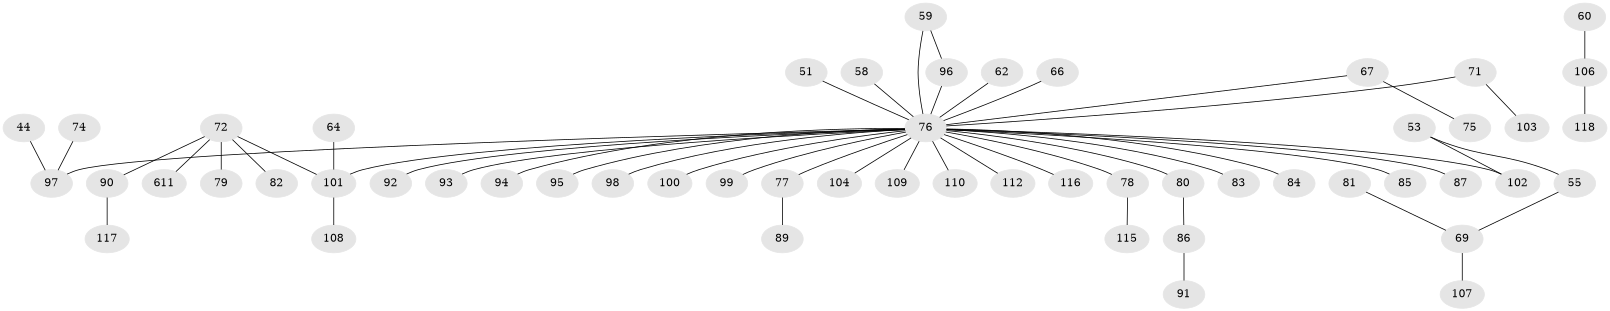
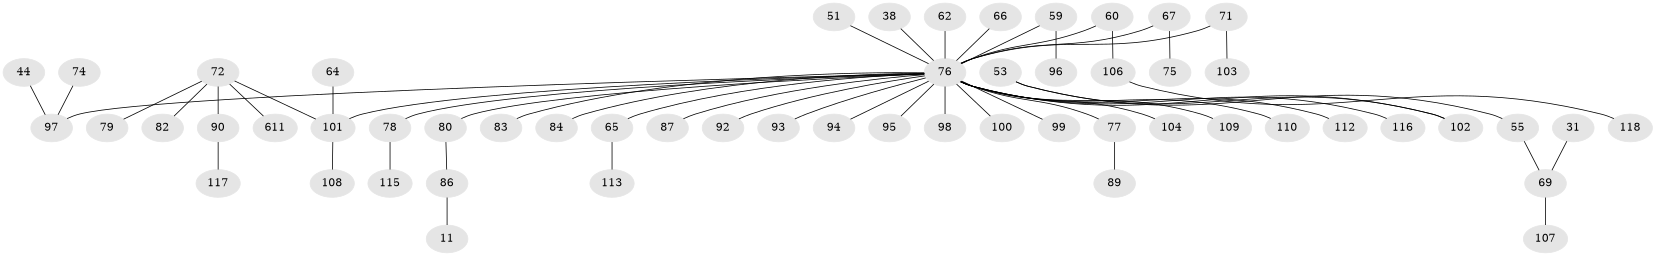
node "58": label "58" -> "38"
edge "96" -- "76": now "60" -- "76"
node "113": added
node "81": label "81" -> "31"
node "85": label "85" -> "65"
node "91": label "91" -> "11"
